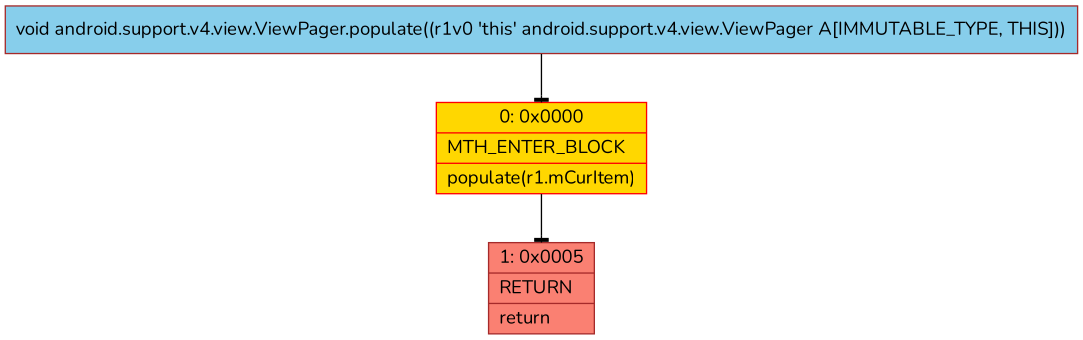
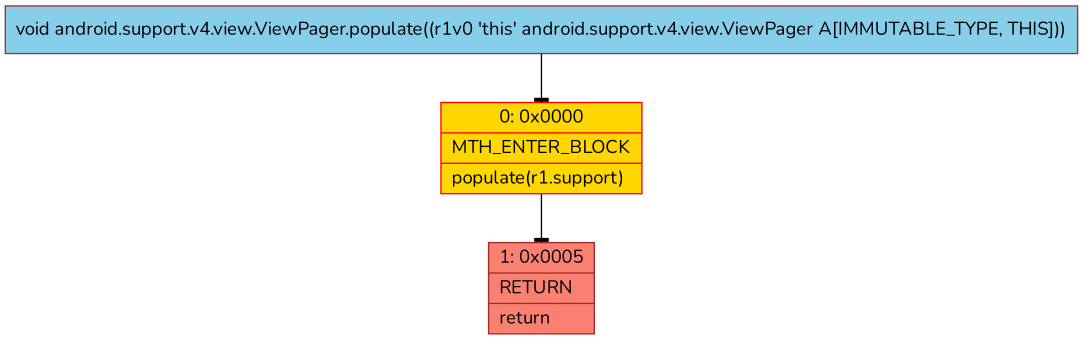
node "0: 0x0000": text "populate(r1.mCurItem)" -> "populate(r1.support)"
